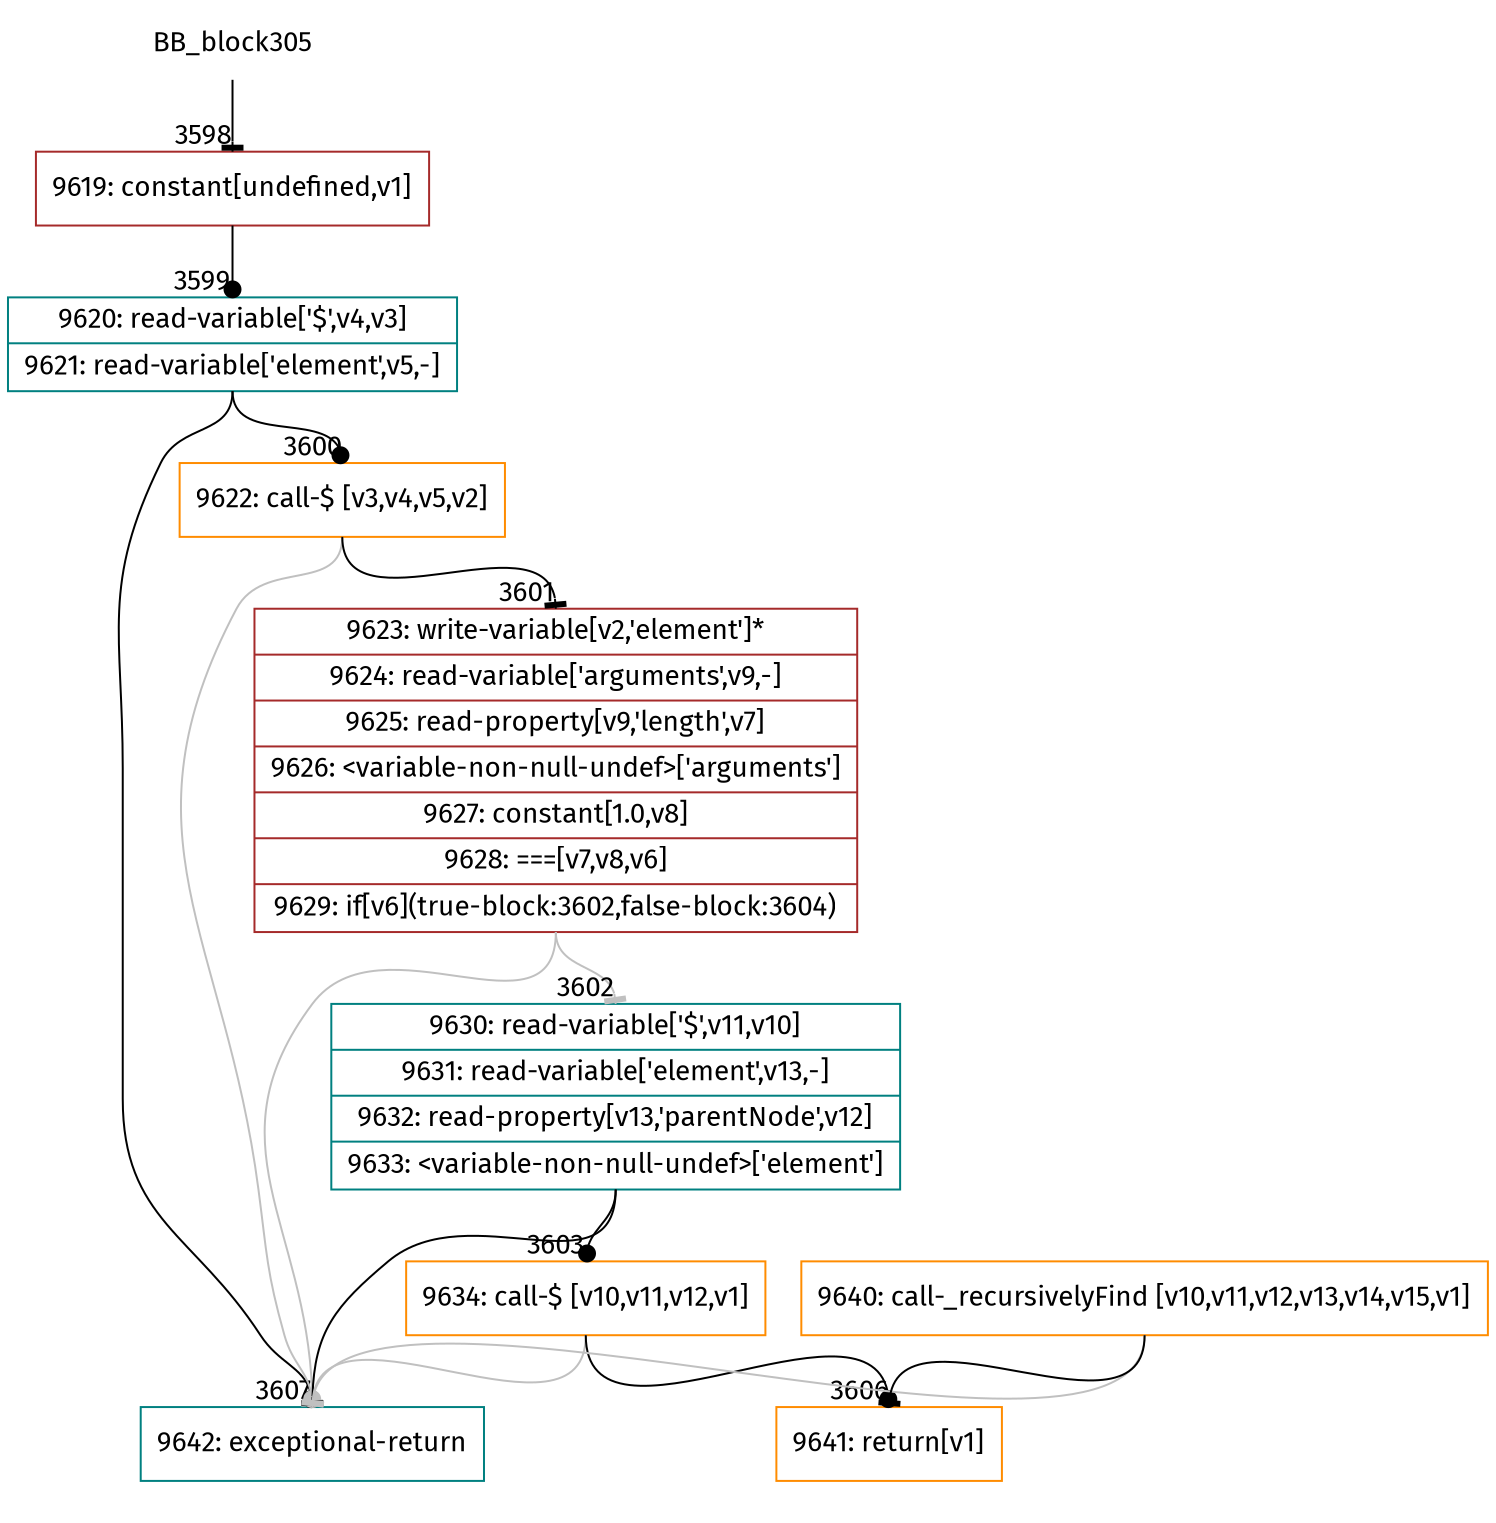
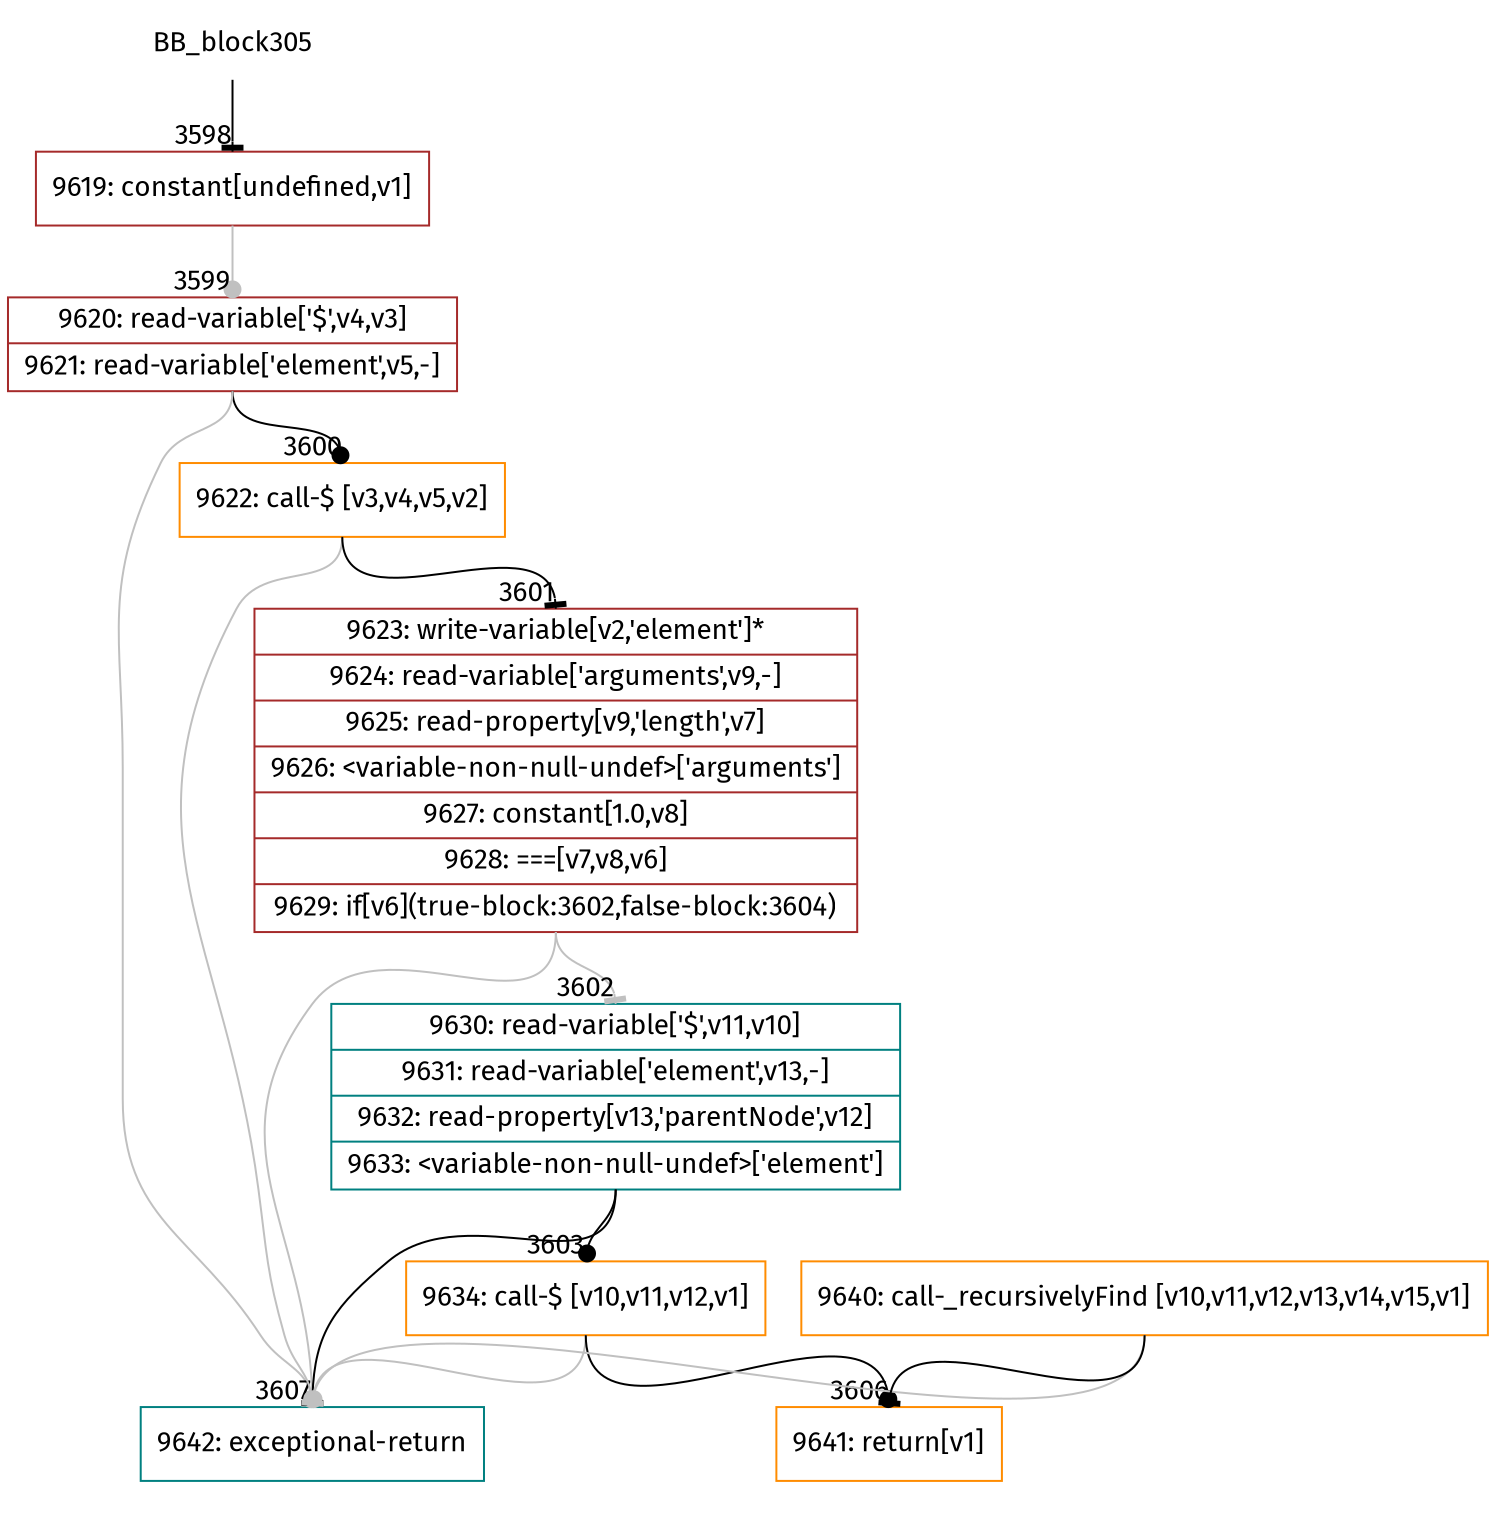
edge "9619: constant[undefined,v1]" -> "9620: read-variable['$',v4,v3]": color black -> gray
node "9620: read-variable['$',v4,v3]": color teal -> brown
edge "9620: read-variable['$',v4,v3]" -> "9642: exceptional-return": color black -> gray
edge "9640: call-_recursivelyFind [v10,v11,v12,v13,v14,v15,v1]" -> "9642: exceptional-return": arrowhead tee -> dot
